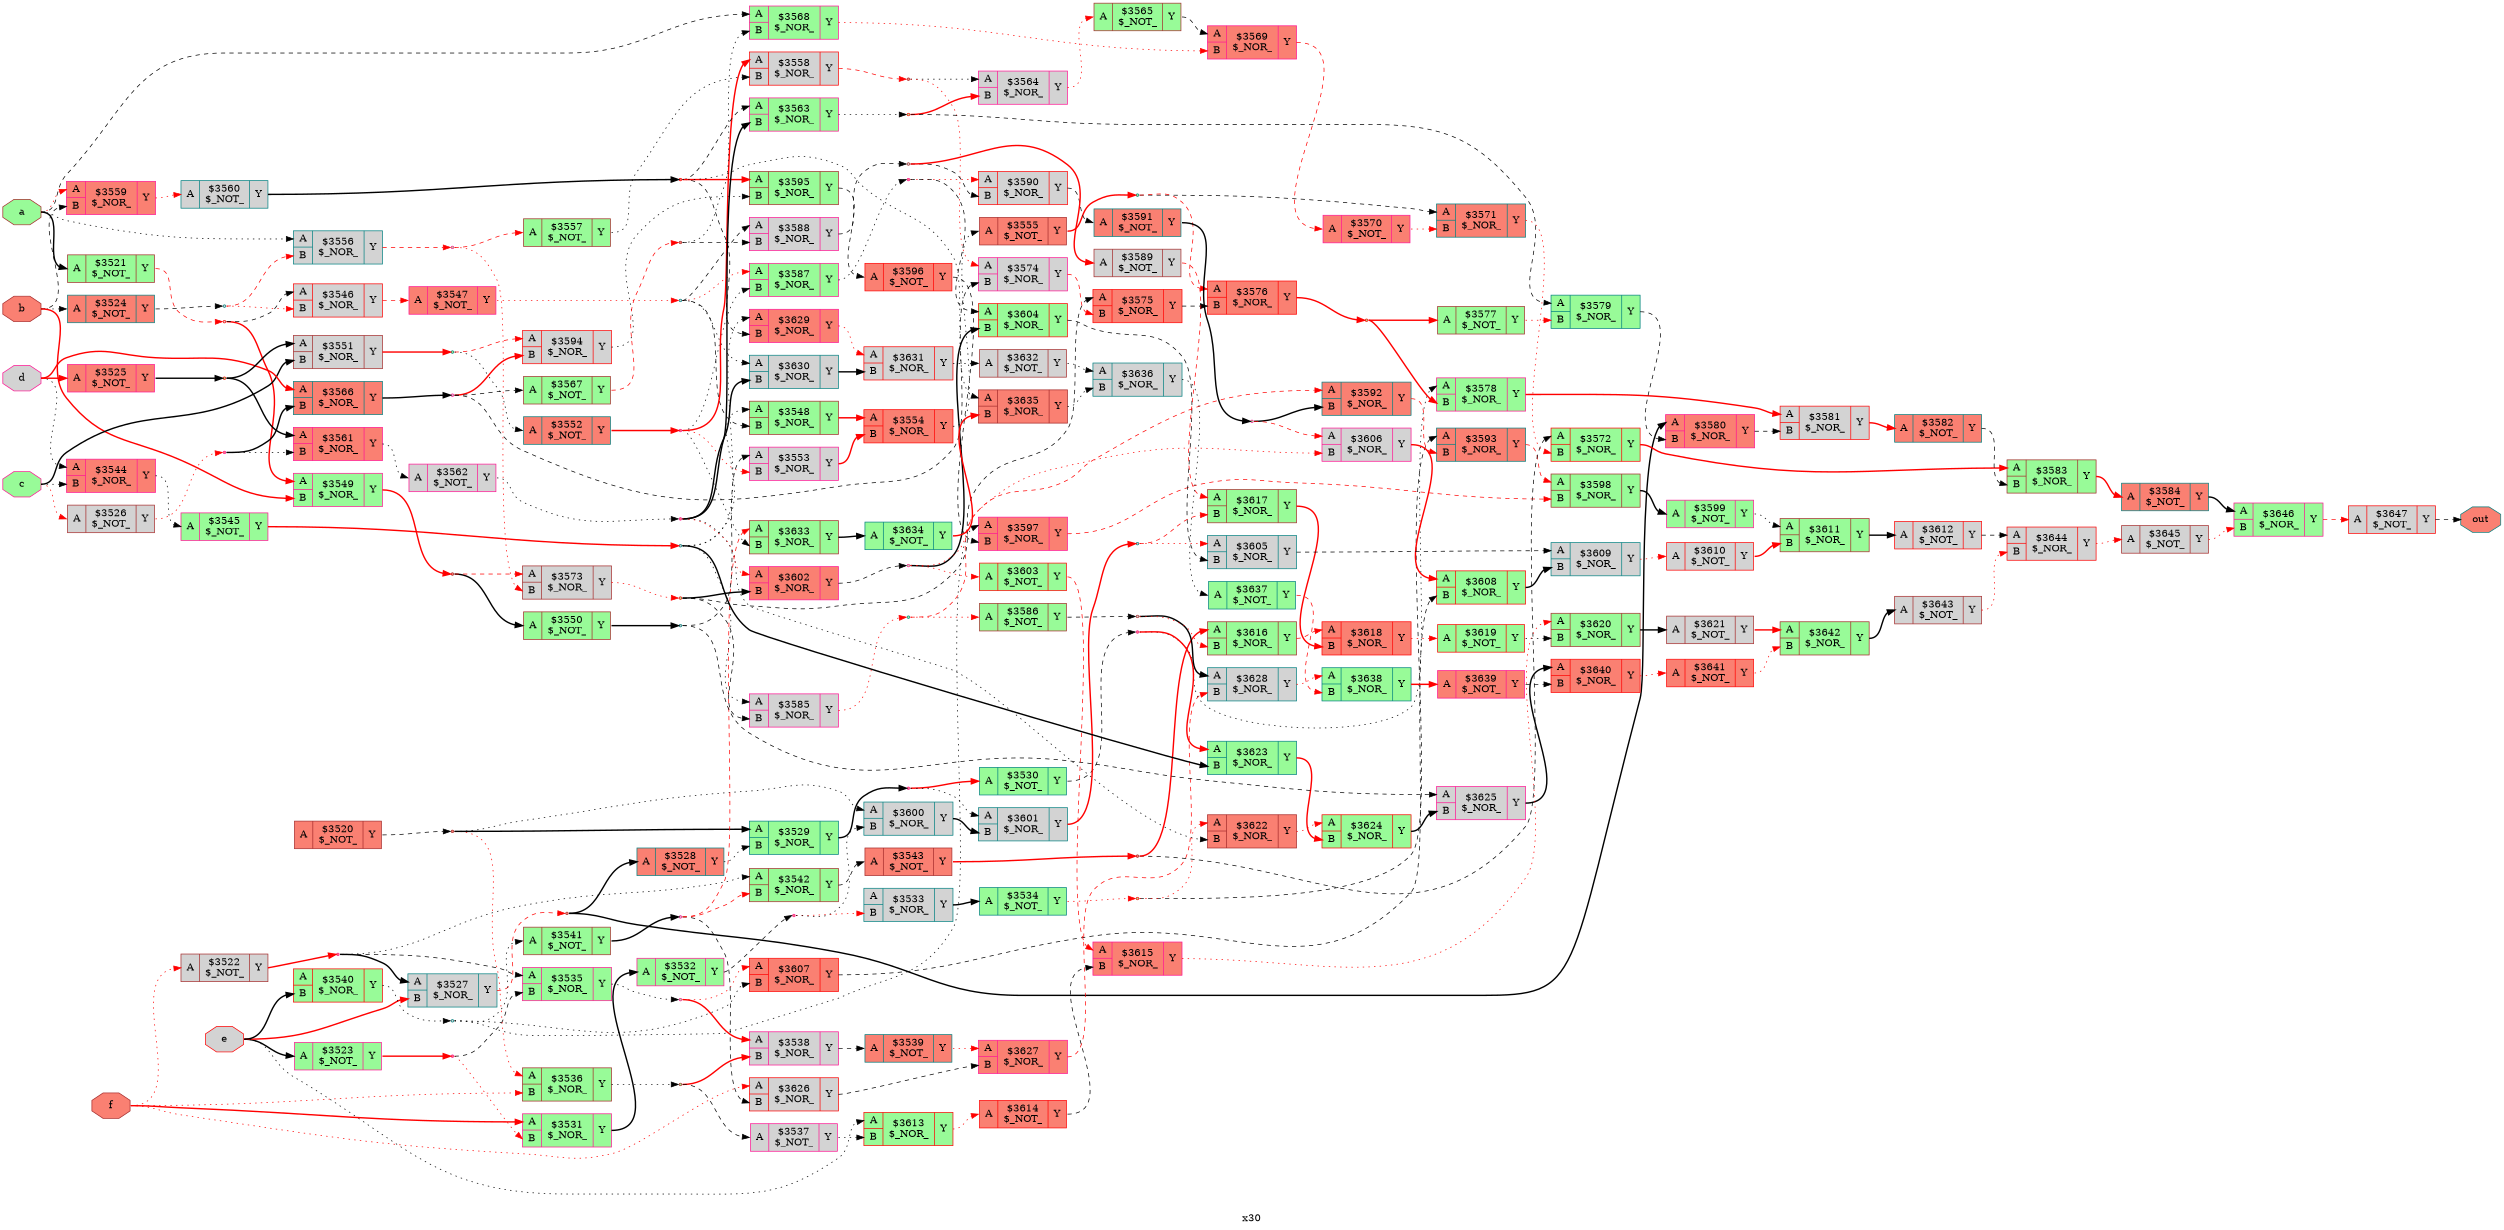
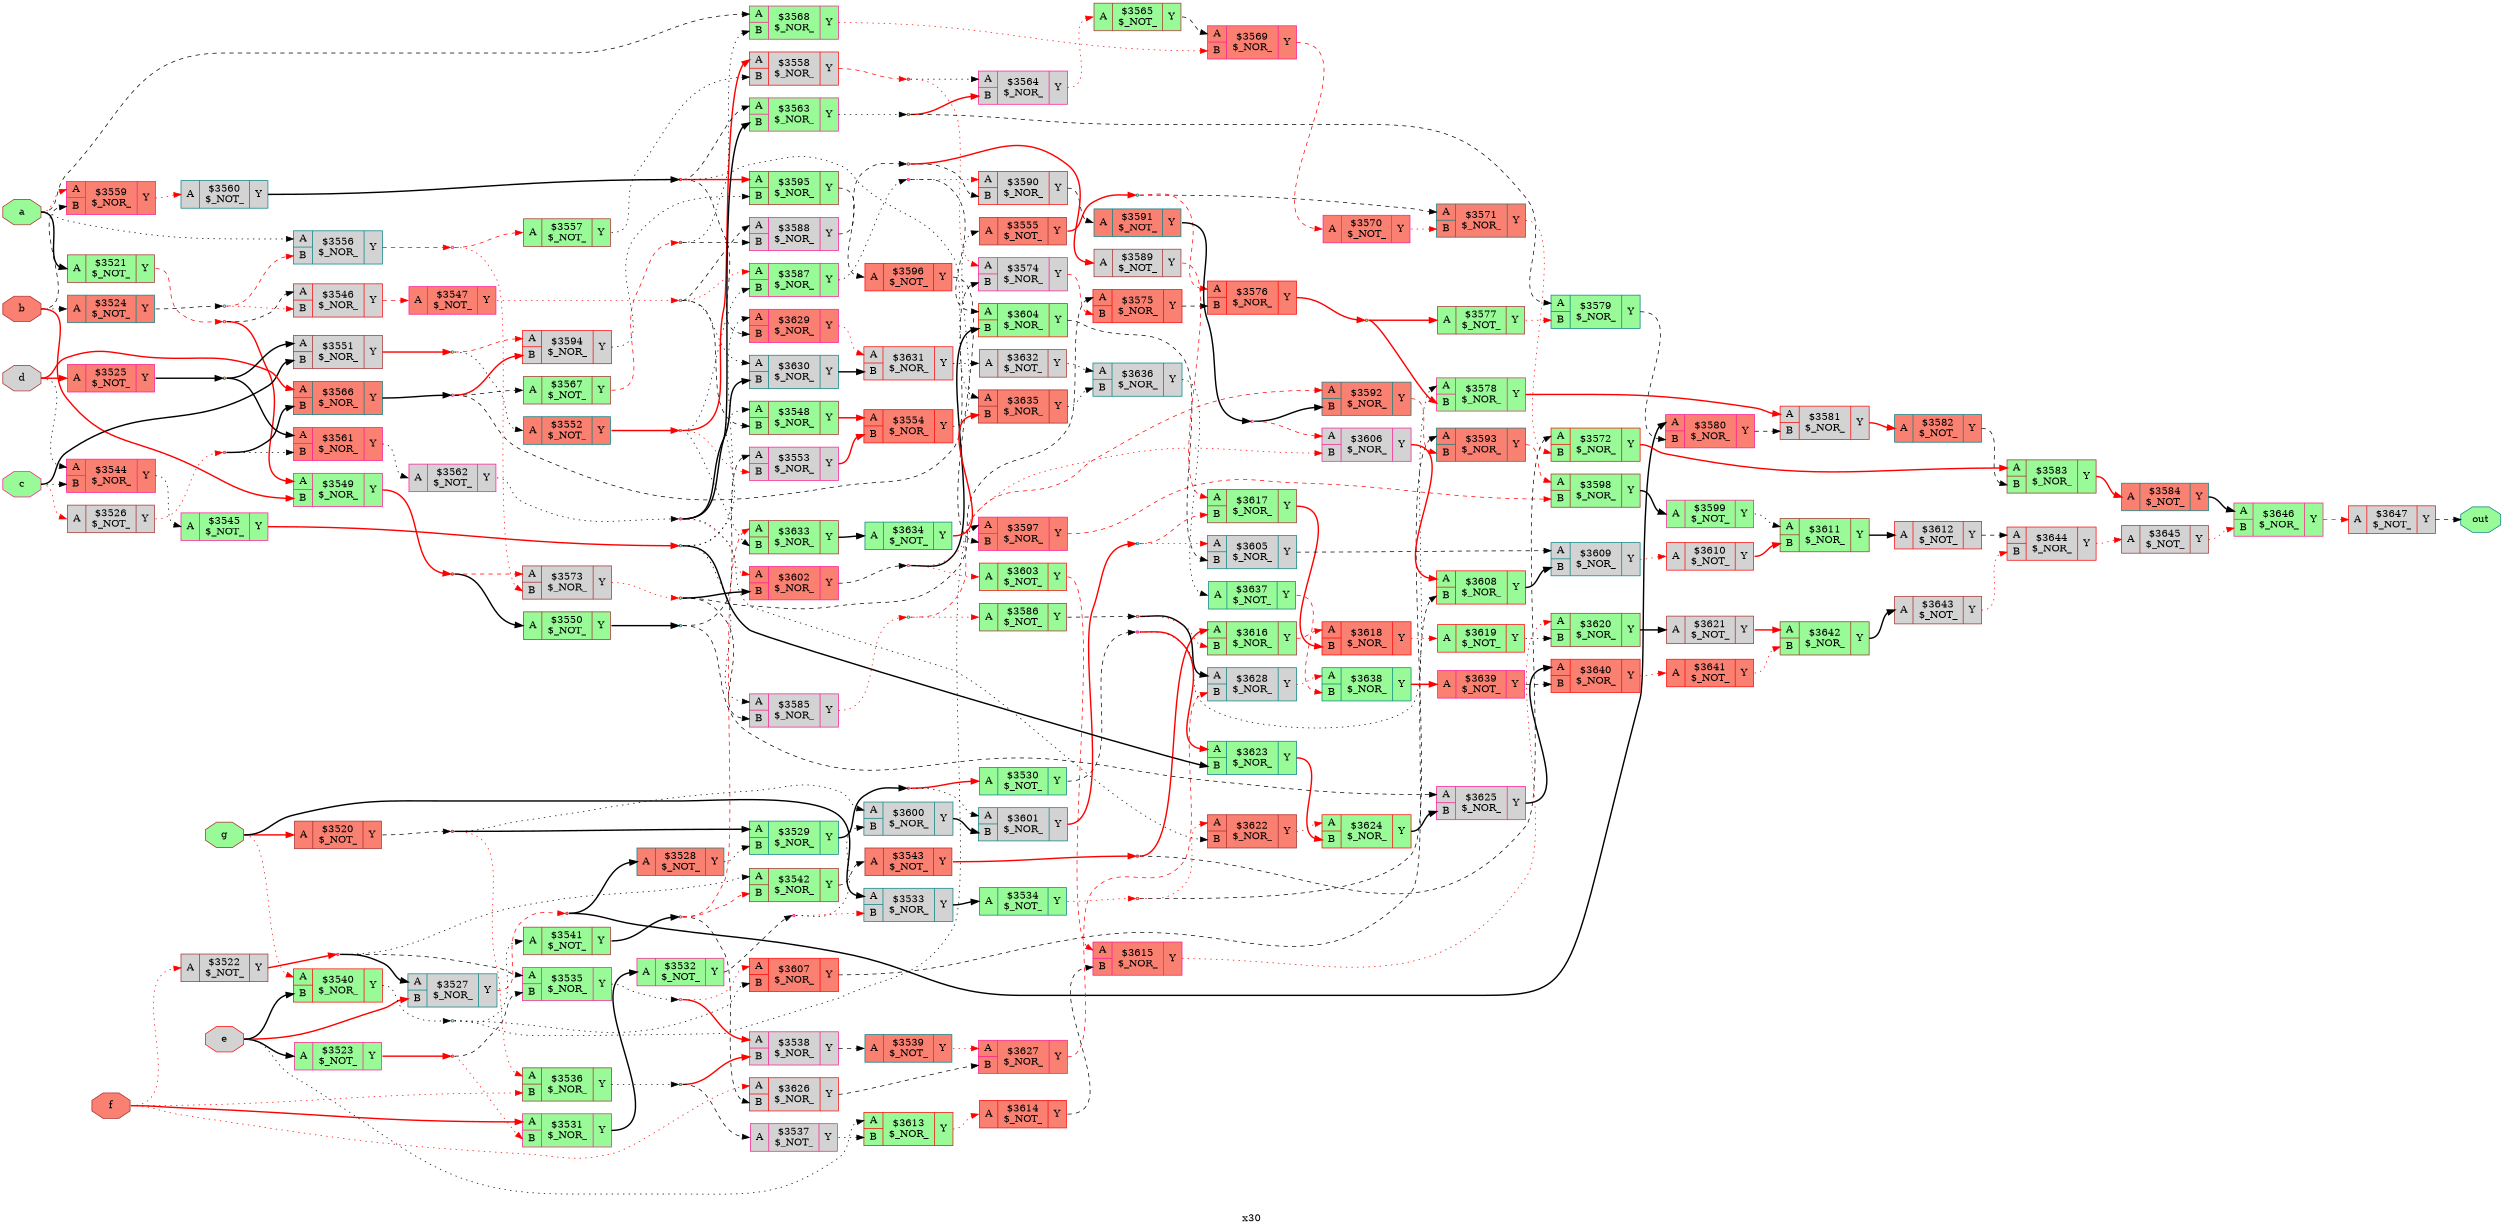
node "d": color deeppink -> brown
node "out": fillcolor salmon -> palegreen
node "g": added
